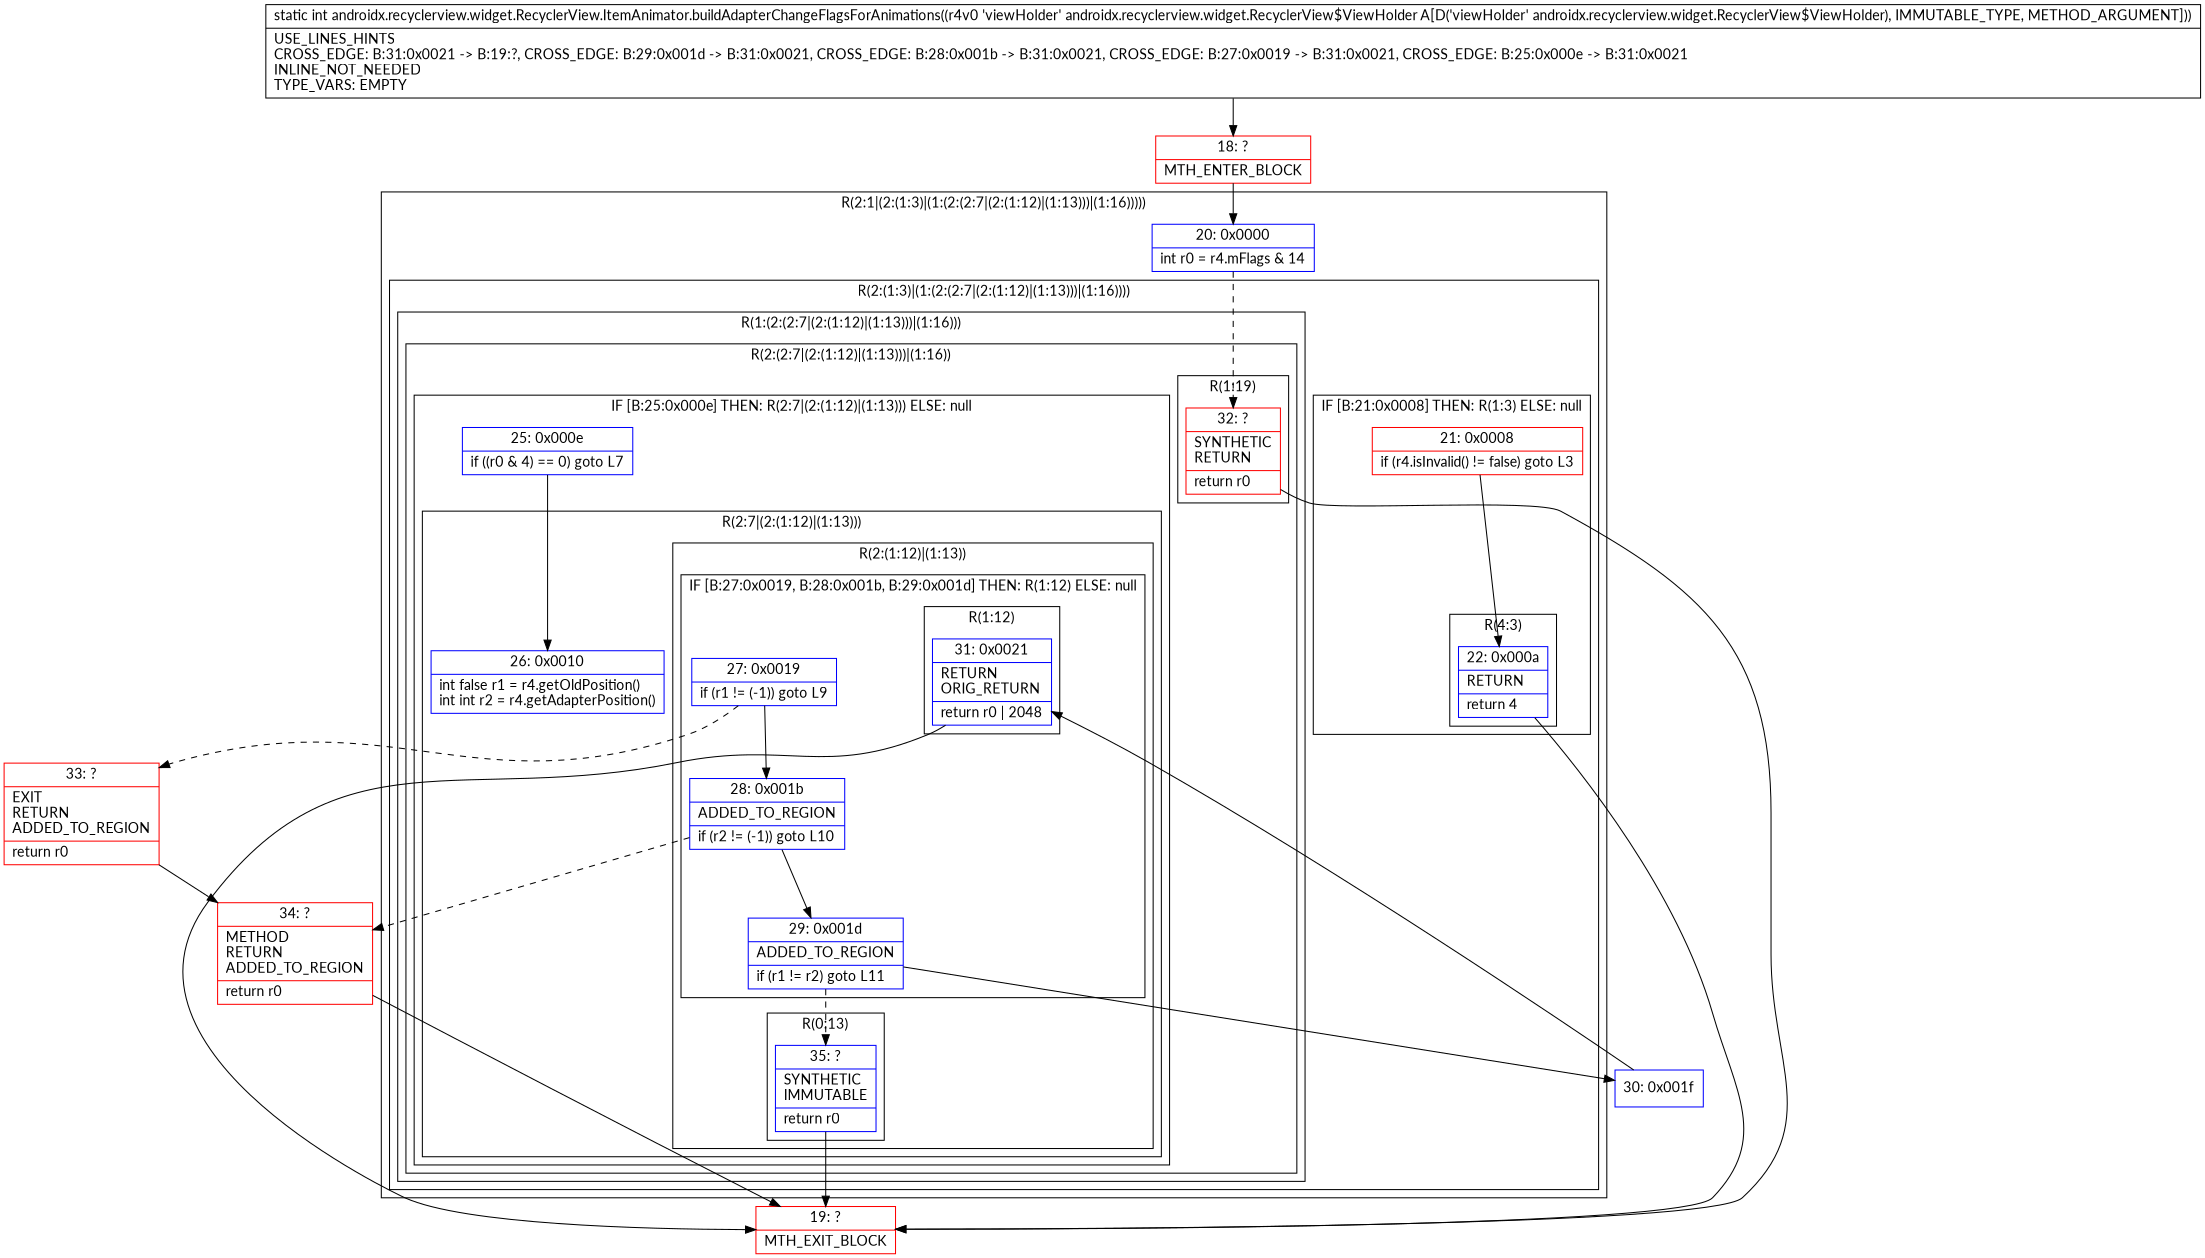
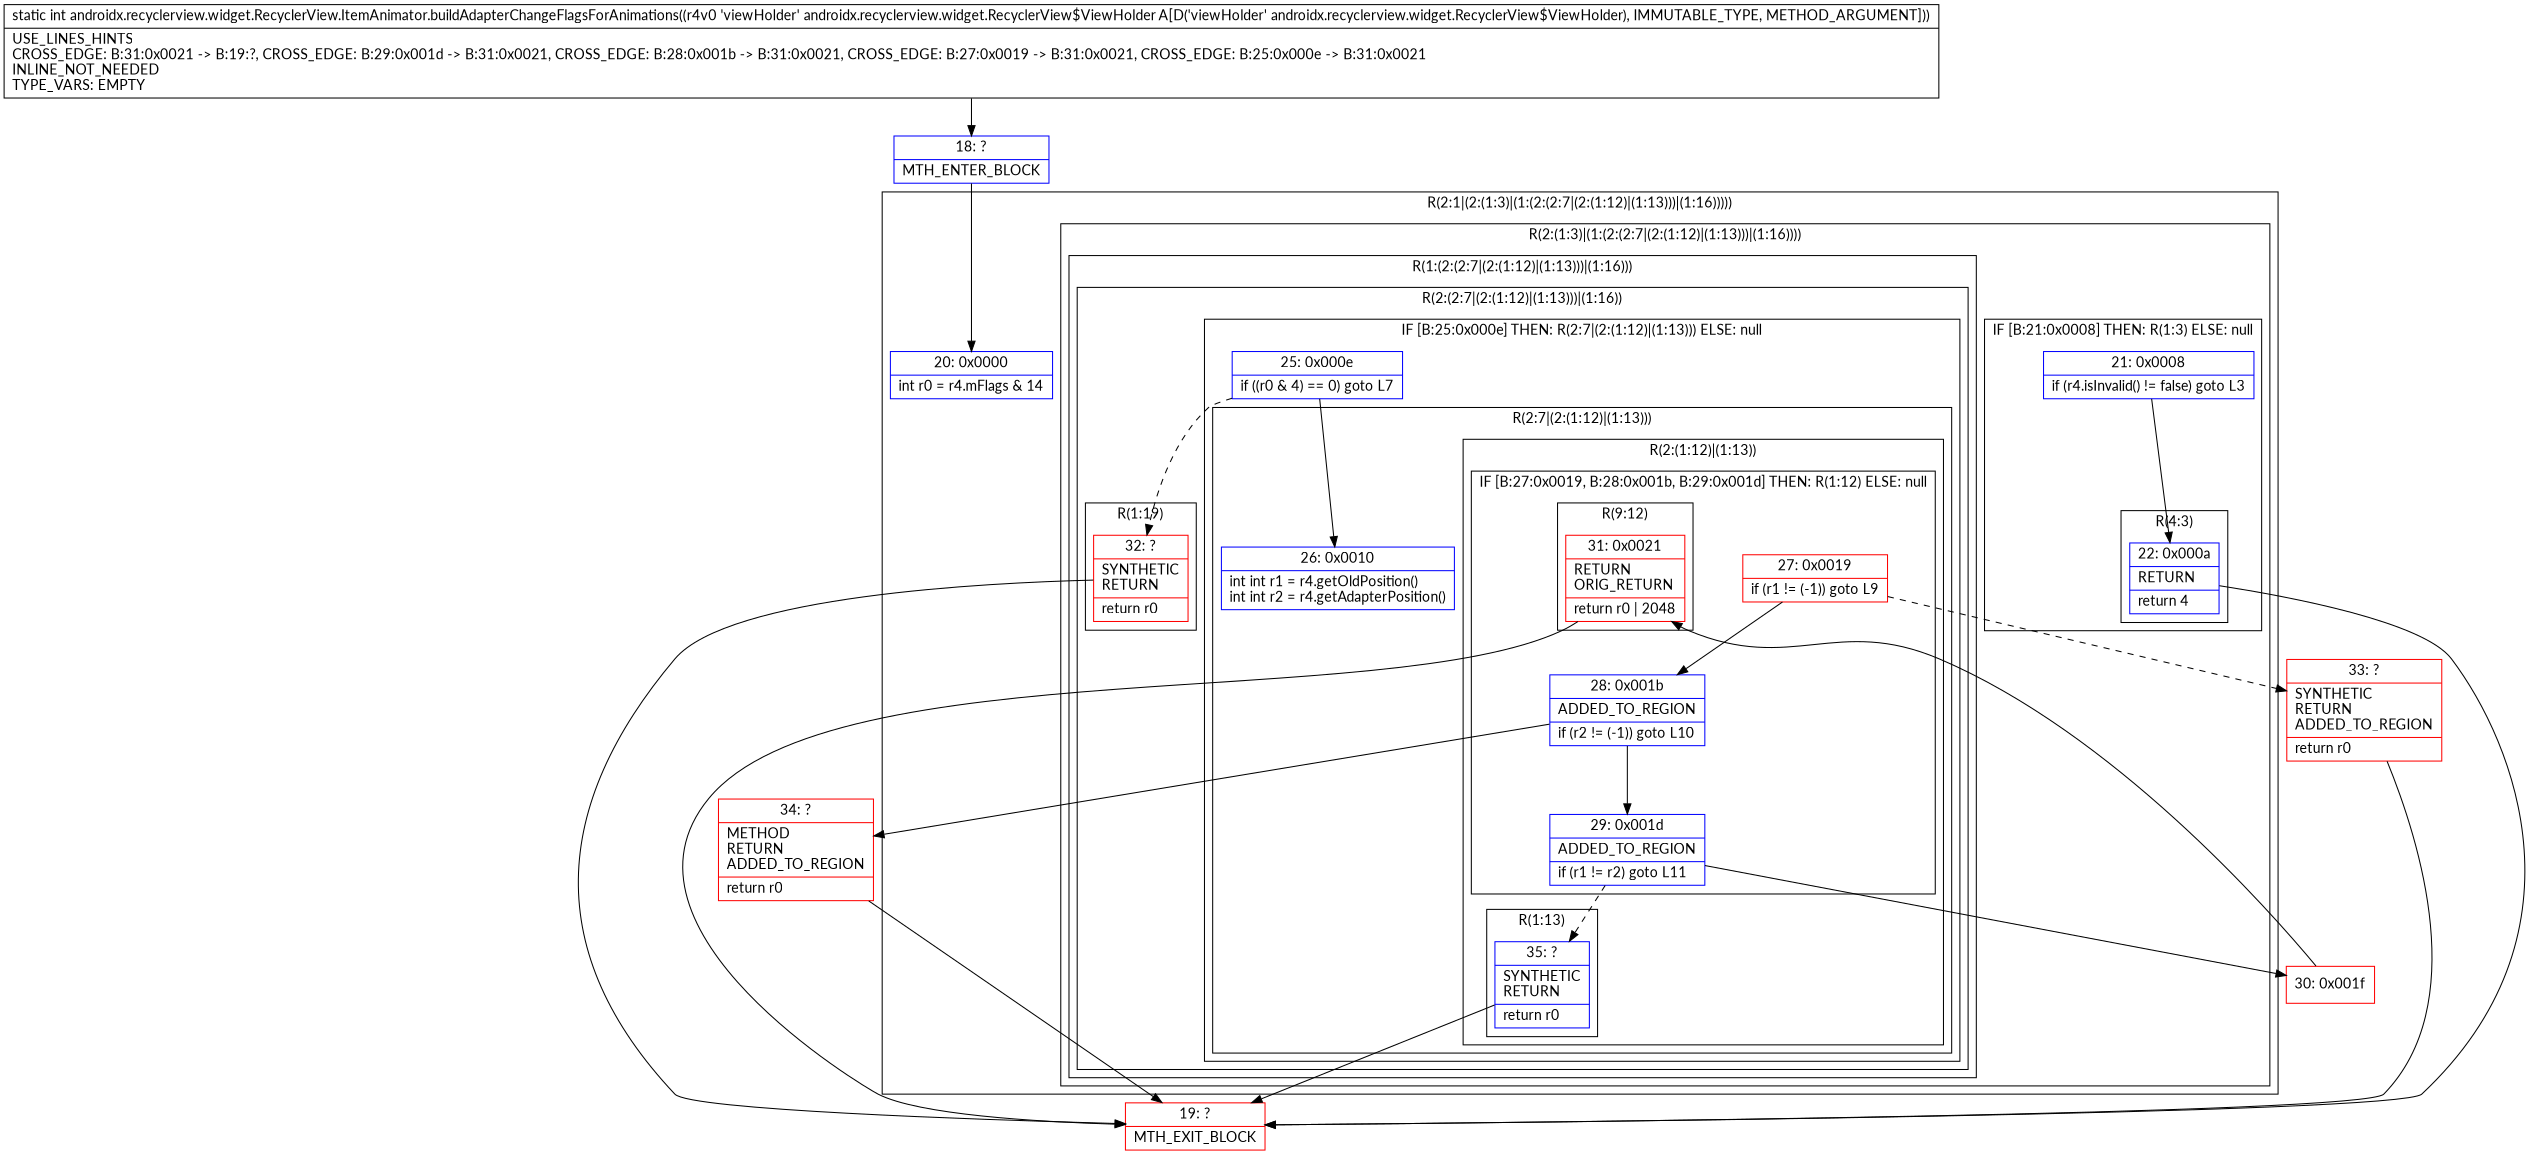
node "18: ?": color red -> blue
edge "20: 0x0000" -> "32: ?": now "25: 0x000e" -> "32: ?"
node "21: 0x0008": color red -> blue
cluster "R(1:12)": label "R(1:12)" -> "R(9:12)"
node "27: 0x0019": color blue -> red
node "31: 0x0021": color blue -> red
node "26: 0x0010": text "int false r1 = r4.getOldPosition()" -> "int int r1 = r4.getOldPosition()"
node "33: ?": text "EXIT" -> "SYNTHETIC"
edge "33: ?" -> "34: ?": now "33: ?" -> "19: ?"
edge "28: 0x001b" -> "34: ?": style dashed -> solid
cluster "R(0:13)": label "R(0:13)" -> "R(1:13)"
node "30: 0x001f": color blue -> red
node "35: ?": text "IMMUTABLE" -> "RETURN"
